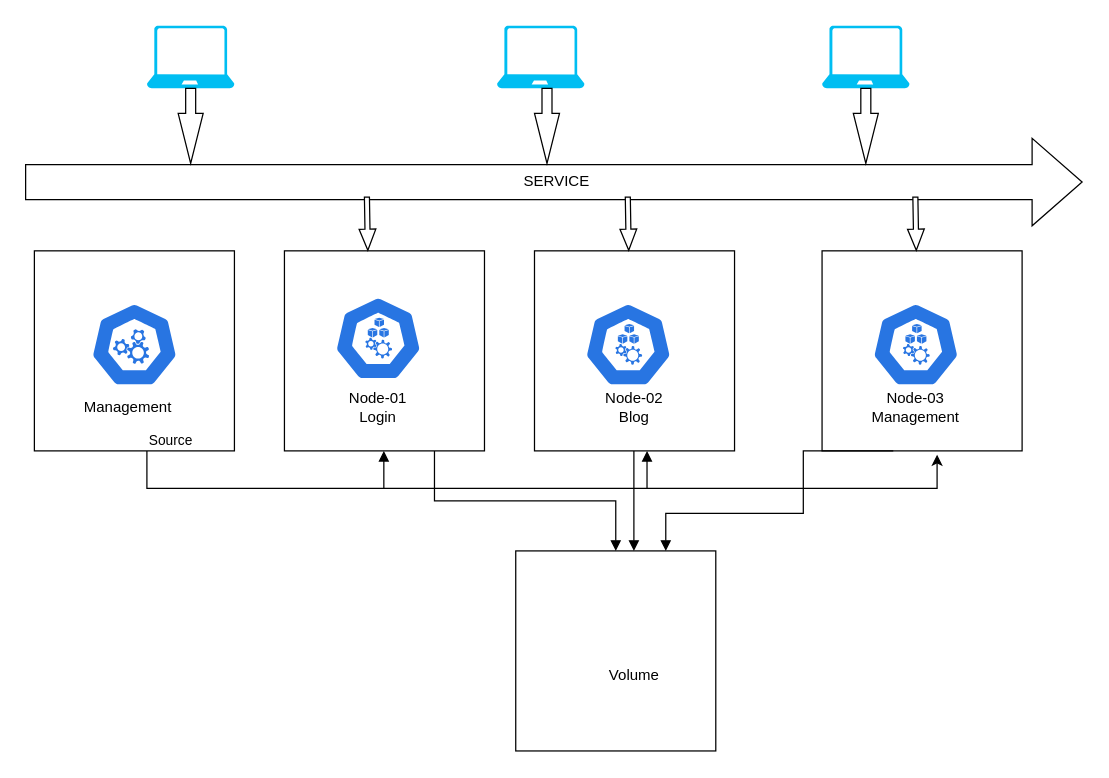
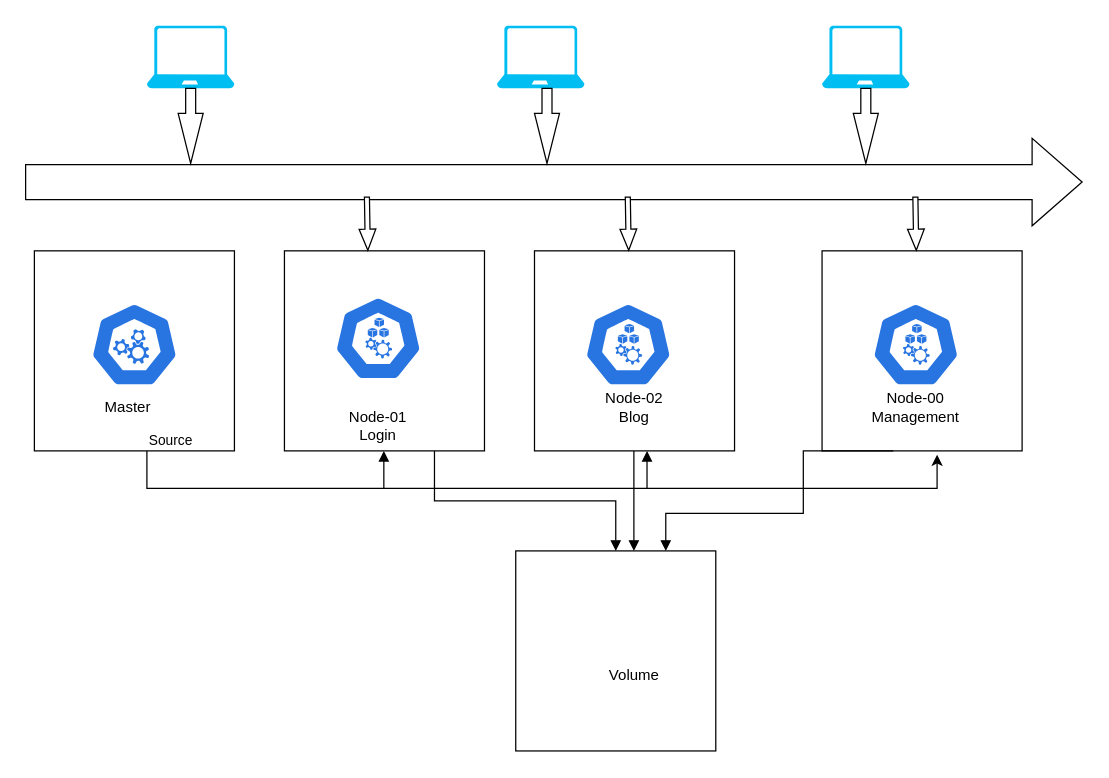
node "SERVICE": removed
node "Management": label "Management" -> "Master"
node "Node-01 Login": moved (378, 407) -> (378, 426)
node "Node-03 Management": label "Node-03 Management" -> "Node-00 Management"
